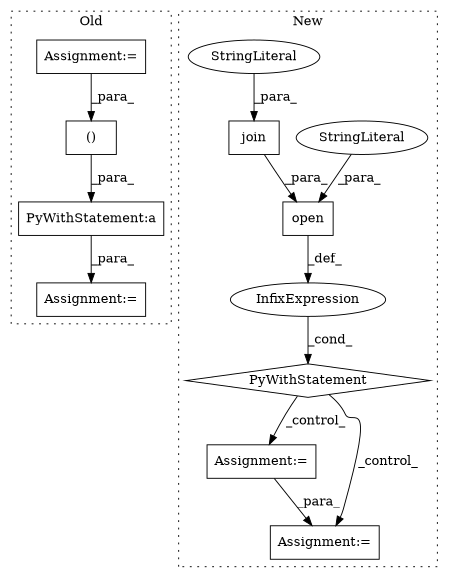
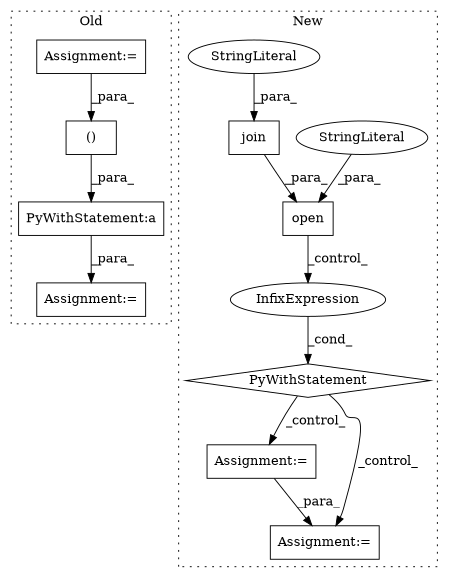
edge "open" -> "InfixExpression": label "_def_" -> "_control_"
